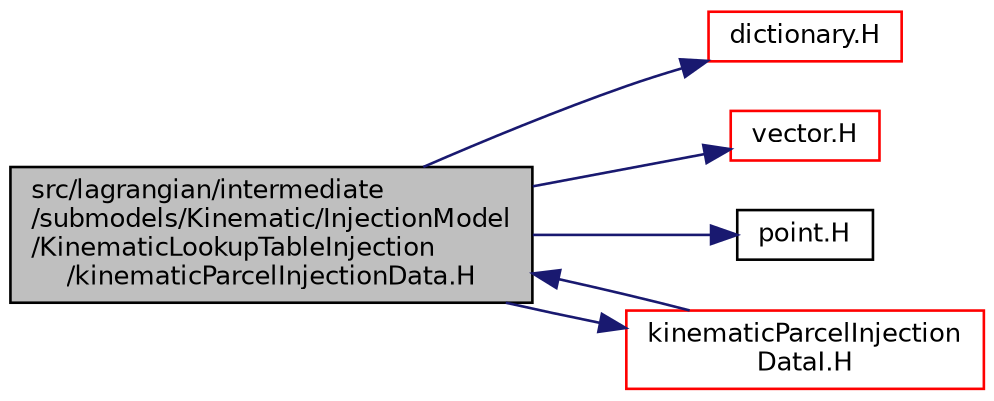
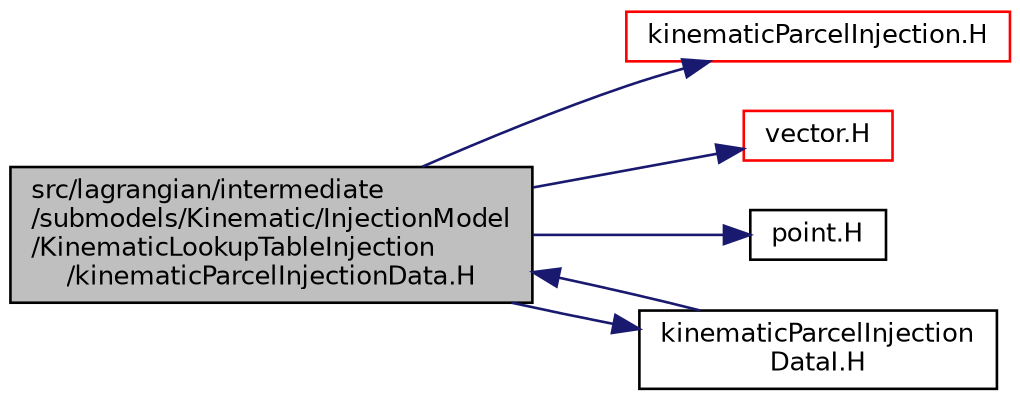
node "dictionary.H": label "dictionary.H" -> "kinematicParcelInjection.H"
node "kinematicParcelInjection DataI.H": color red -> black
